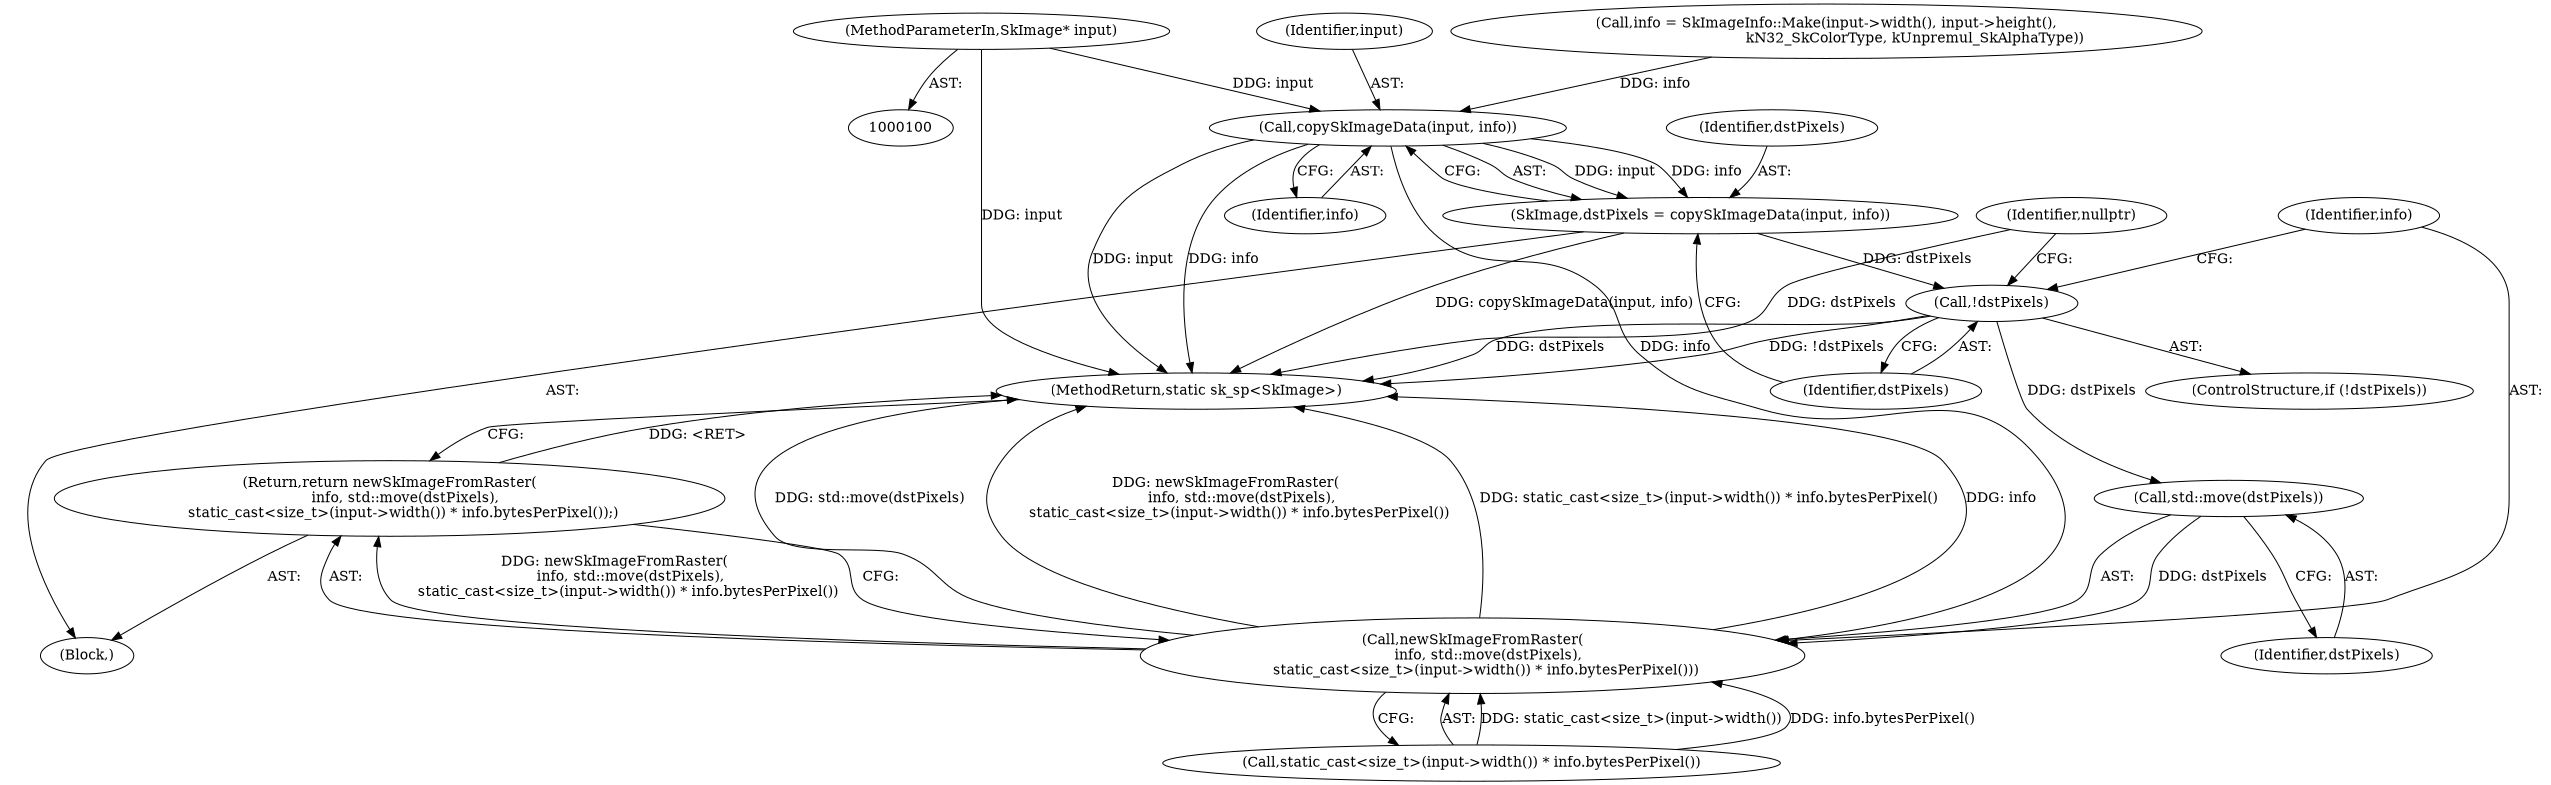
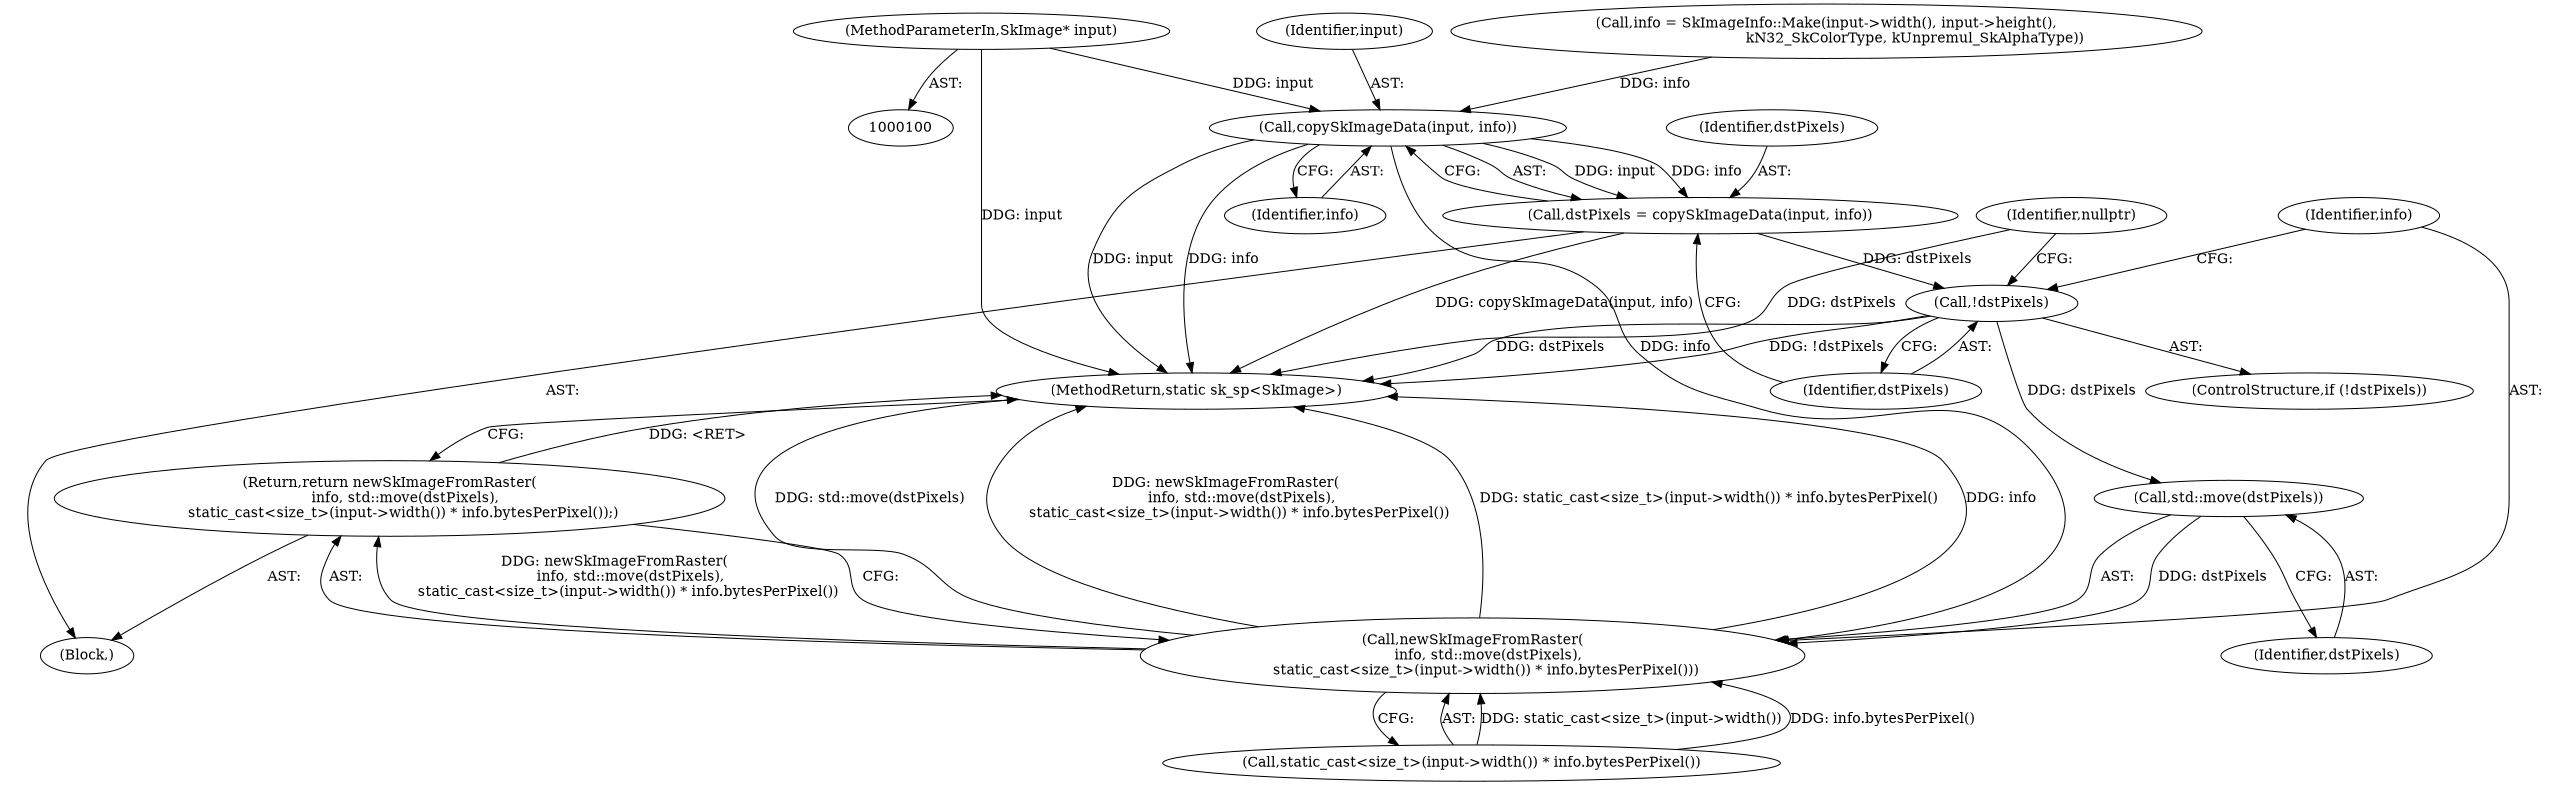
node "(SkImage,dstPixels = copySkImageData(input, info))": label "(SkImage,dstPixels = copySkImageData(input, info))" -> "(Call,dstPixels = copySkImageData(input, info))"
